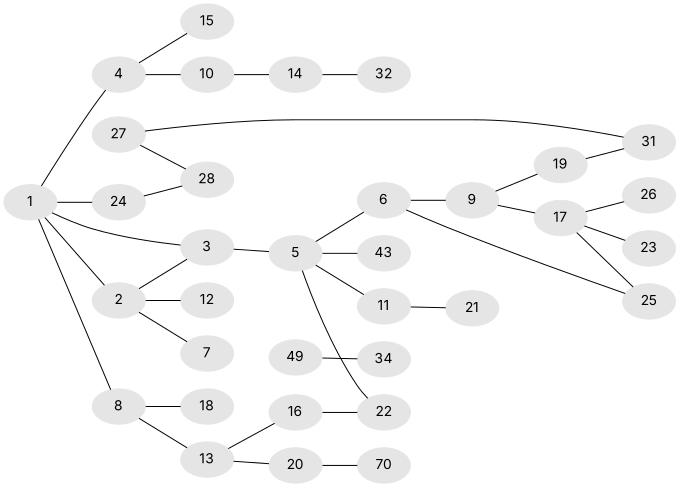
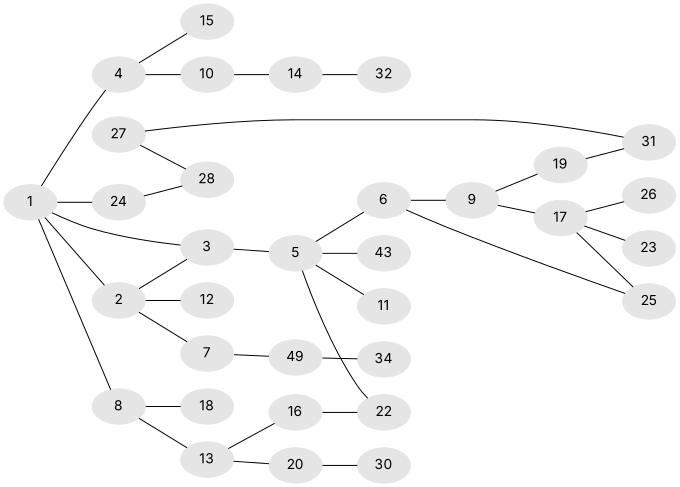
node "21": removed
edge "7" -- "49": added
node "70": label "70" -> "30"
